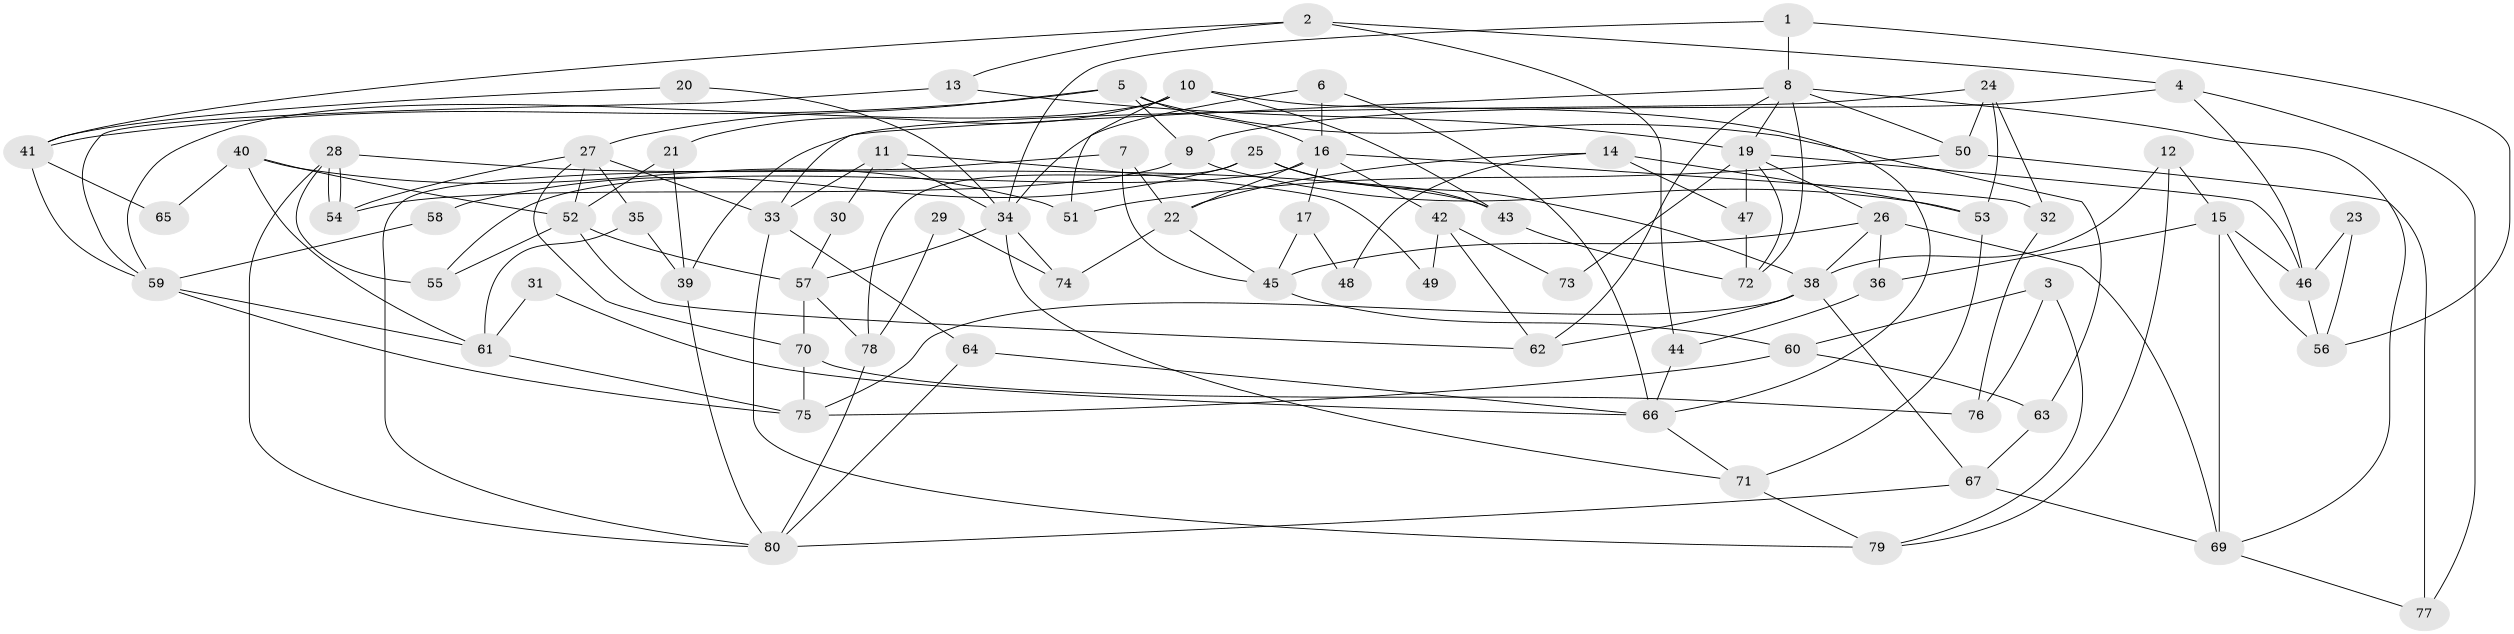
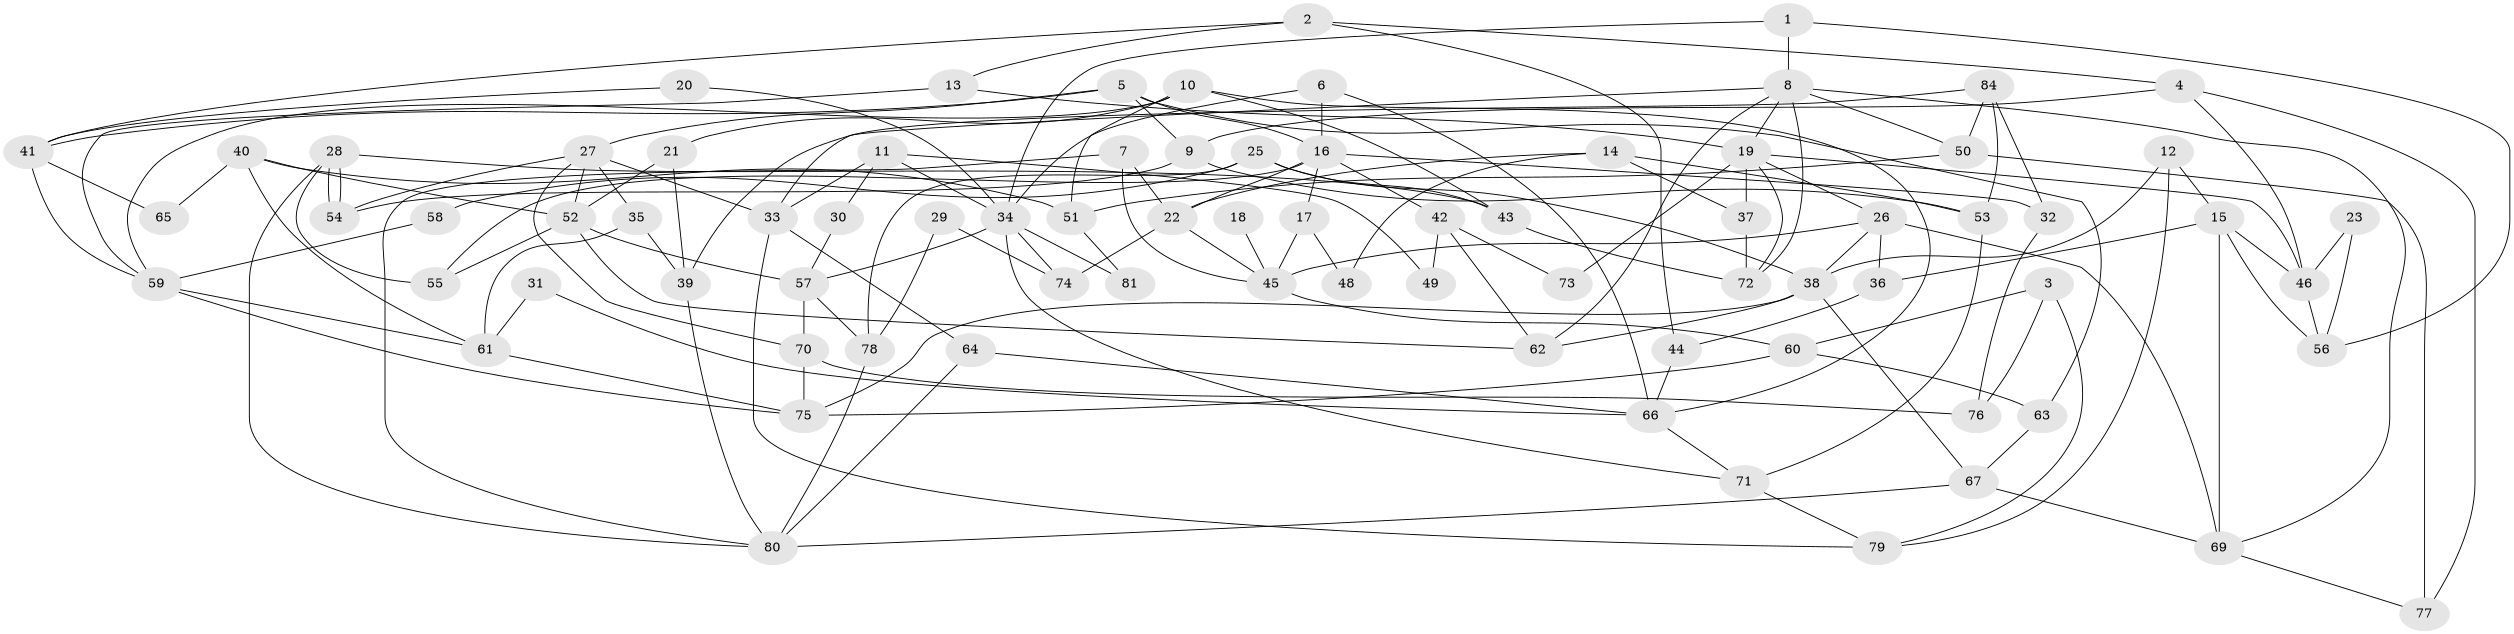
node "24": label "24" -> "84"
node "18": added
node "47": label "47" -> "37"
node "81": added
